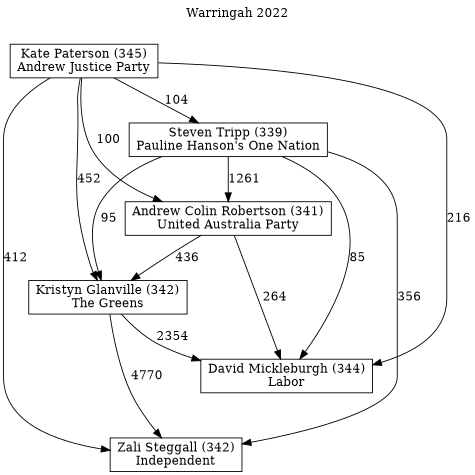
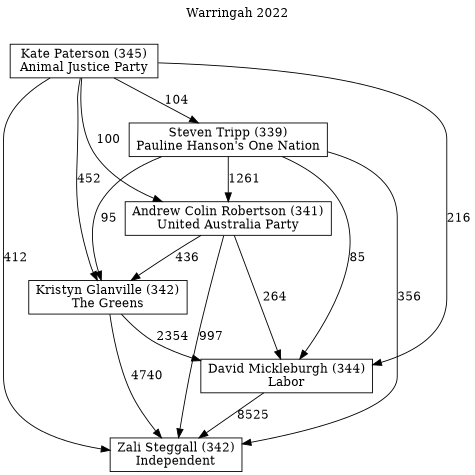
node "Kate Paterson (345) Andrew Justice Party": label "Kate Paterson (345) Andrew Justice Party" -> "Kate Paterson (345) Animal Justice Party"
edge "Andrew Colin Robertson (341) United Australia Party" -> "Zali Steggall (342) Independent": added, label "997"
edge "Kristyn Glanville (342) The Greens" -> "Zali Steggall (342) Independent": label "4770" -> "4740"
edge "David Mickleburgh (344) Labor" -> "Zali Steggall (342) Independent": added, label "8525"
